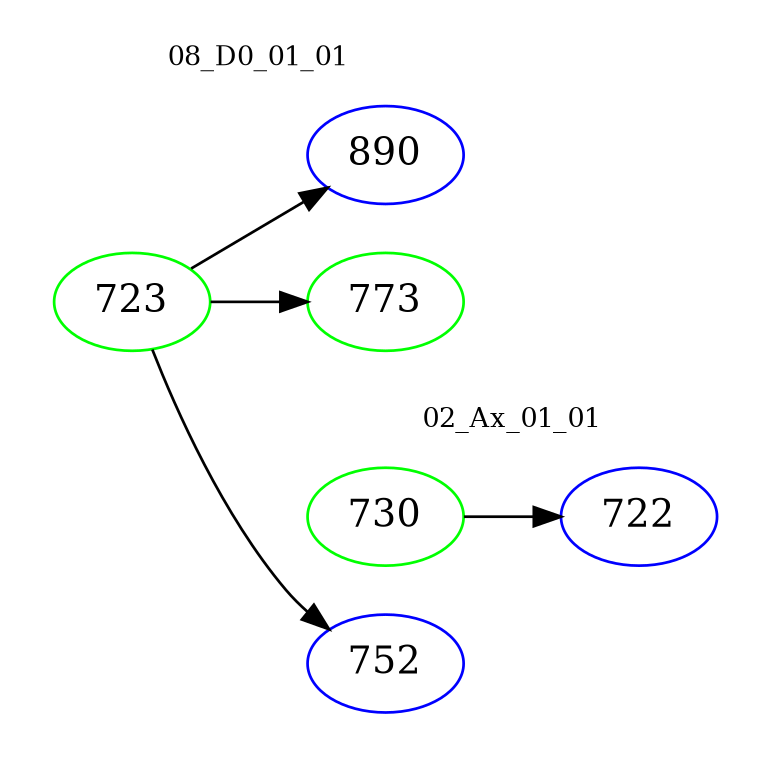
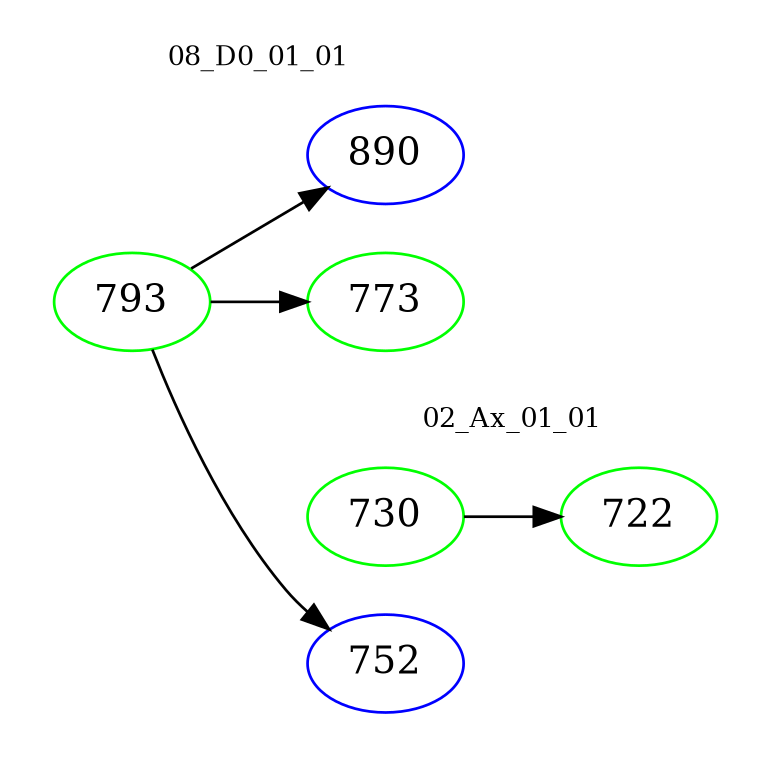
node "723": label "723" -> "793"
node "722": color blue -> green
